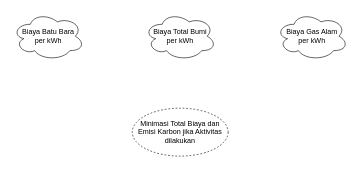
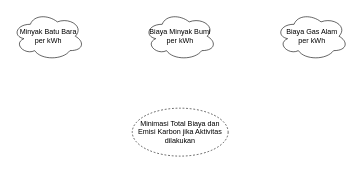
node "Biaya Batu Bara per kWh": label "Biaya Batu Bara per kWh" -> "Minyak Batu Bara per kWh"
node "Biaya Total Bumiper kWh": label "Biaya Total Bumiper kWh" -> "Biaya Minyak Bumiper kWh"
